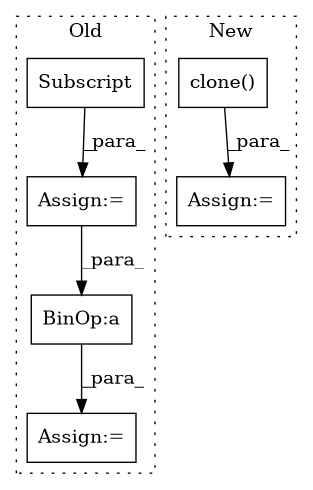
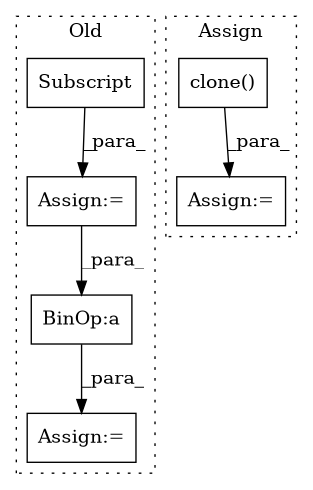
cluster "New": label "New" -> "Assign"
